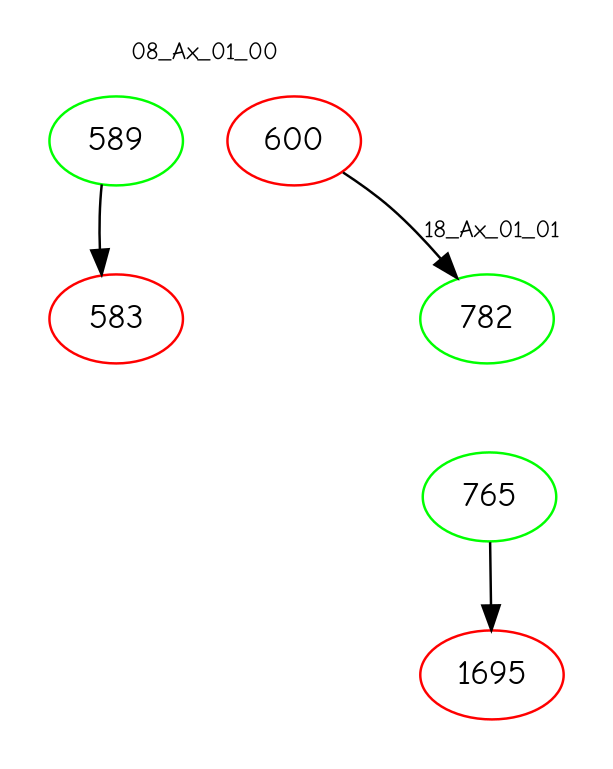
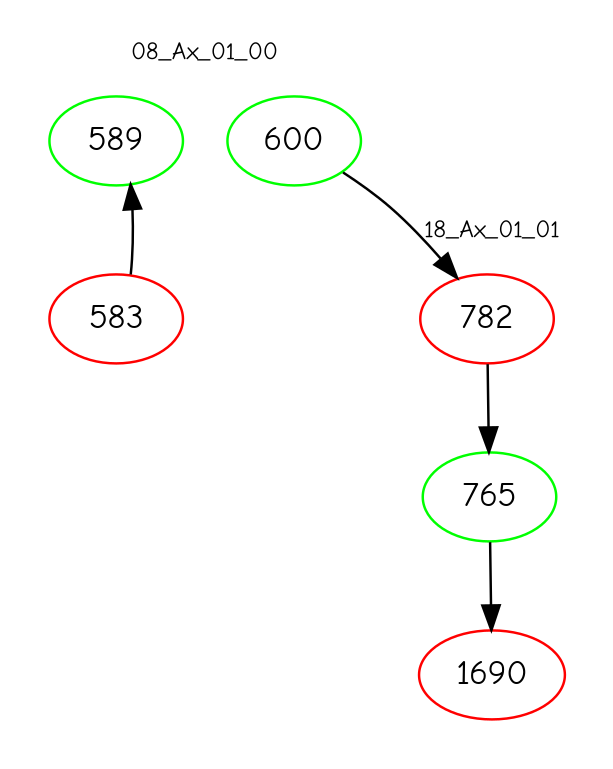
node "600": color red -> green
edge "589" -> "583": reversed
node "782": color green -> red
edge "782" -> "765": added
node "1695": label "1695" -> "1690"
